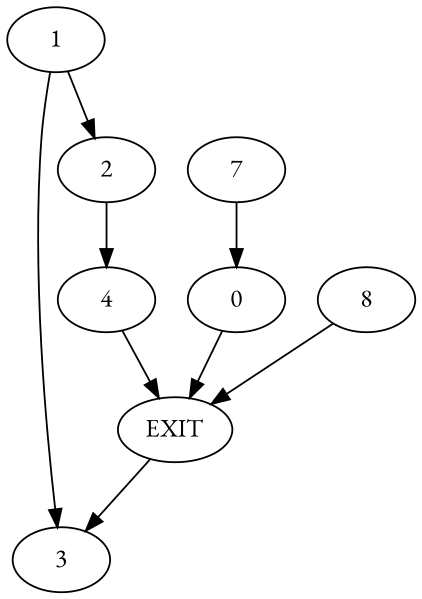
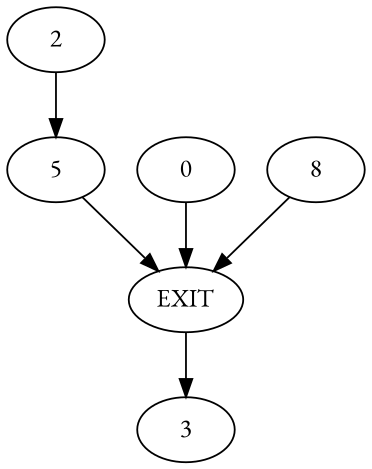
node "1": removed
node "7": removed
node "4": label "4" -> "5"
